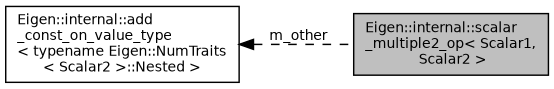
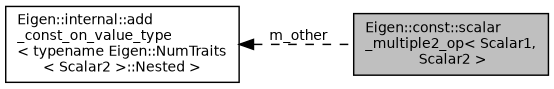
node "Eigen::internal::scalar _multiple2_op< Scalar1, Scalar2 >": label "Eigen::internal::scalar _multiple2_op< Scalar1, Scalar2 >" -> "Eigen::const::scalar _multiple2_op< Scalar1, Scalar2 >"
